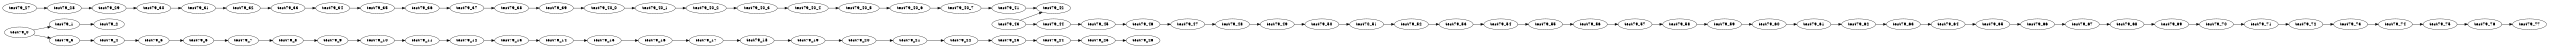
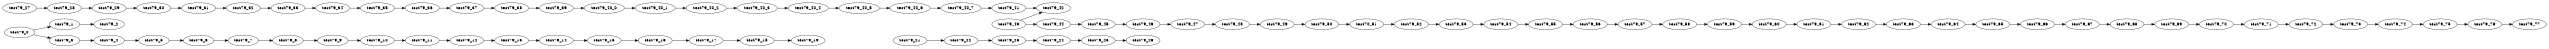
node "test79_20": removed
